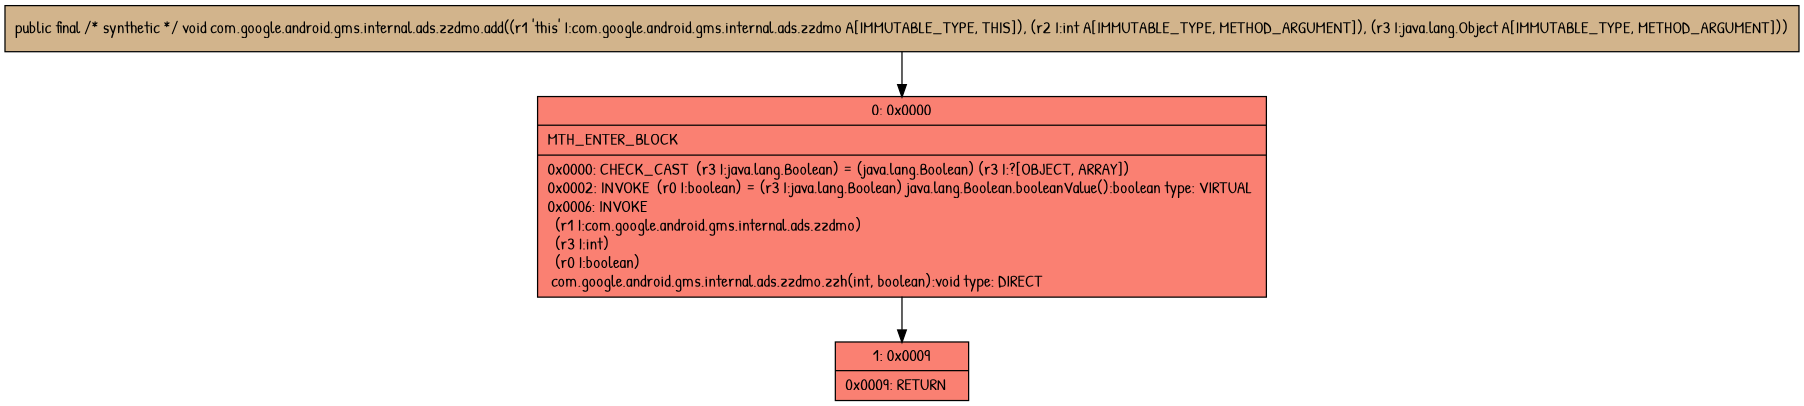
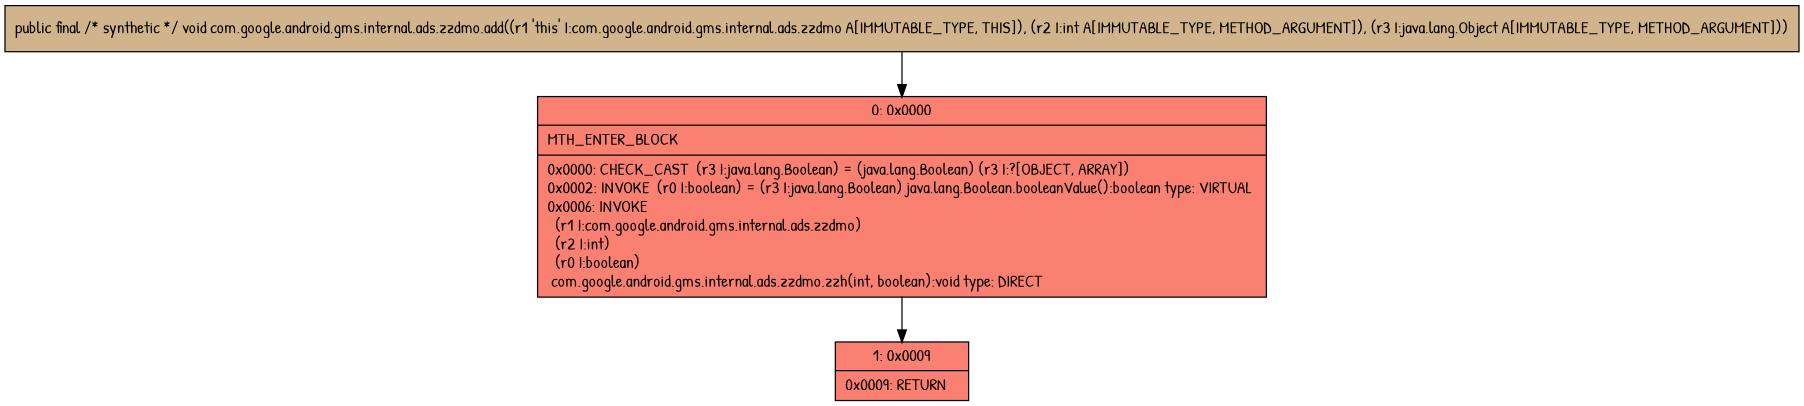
node "0: 0x0000": text "(r3 I:int)" -> "(r2 I:int)"
